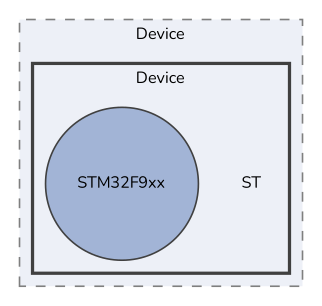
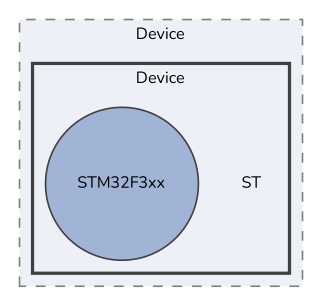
node "STM32F9xx": label "STM32F9xx" -> "STM32F3xx"
